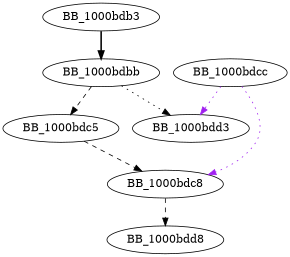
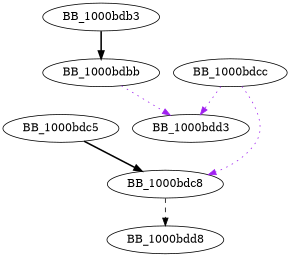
edge "BB_1000bdbb" -> "BB_1000bdc5": removed
edge "BB_1000bdbb" -> "BB_1000bdd3": color black -> purple
edge "BB_1000bdc5" -> "BB_1000bdc8": style dashed -> bold
